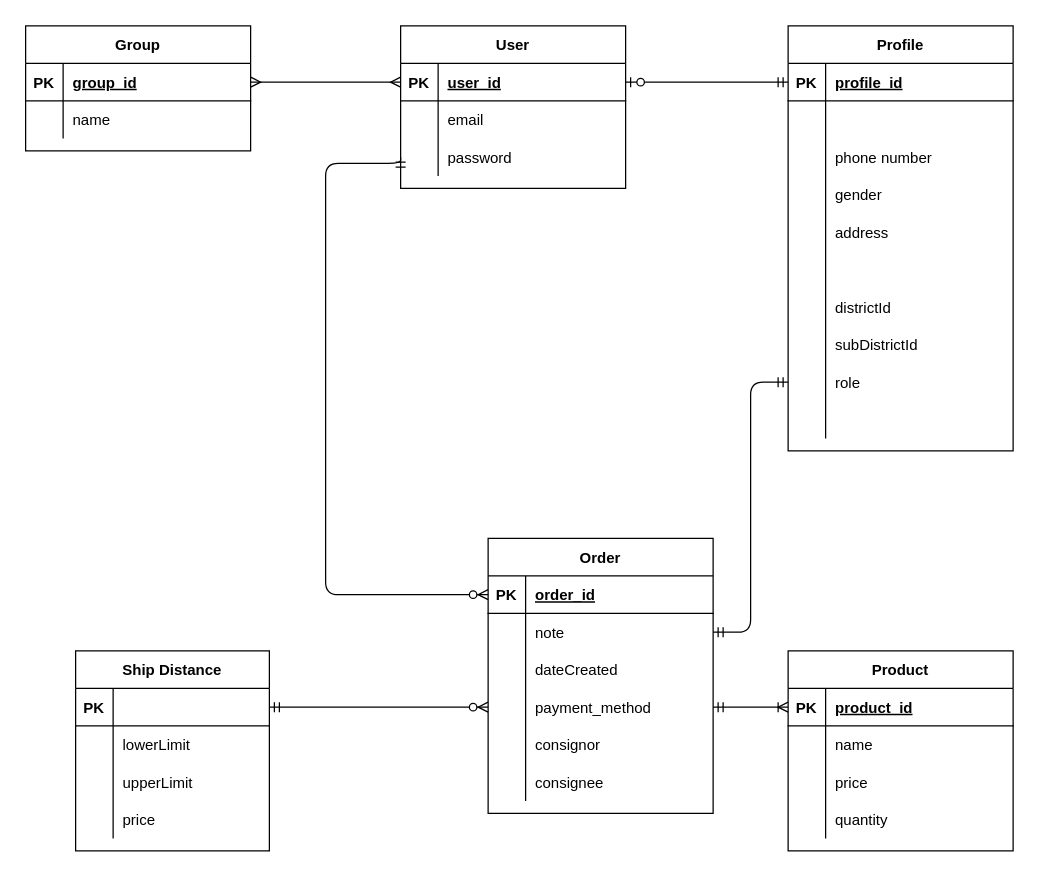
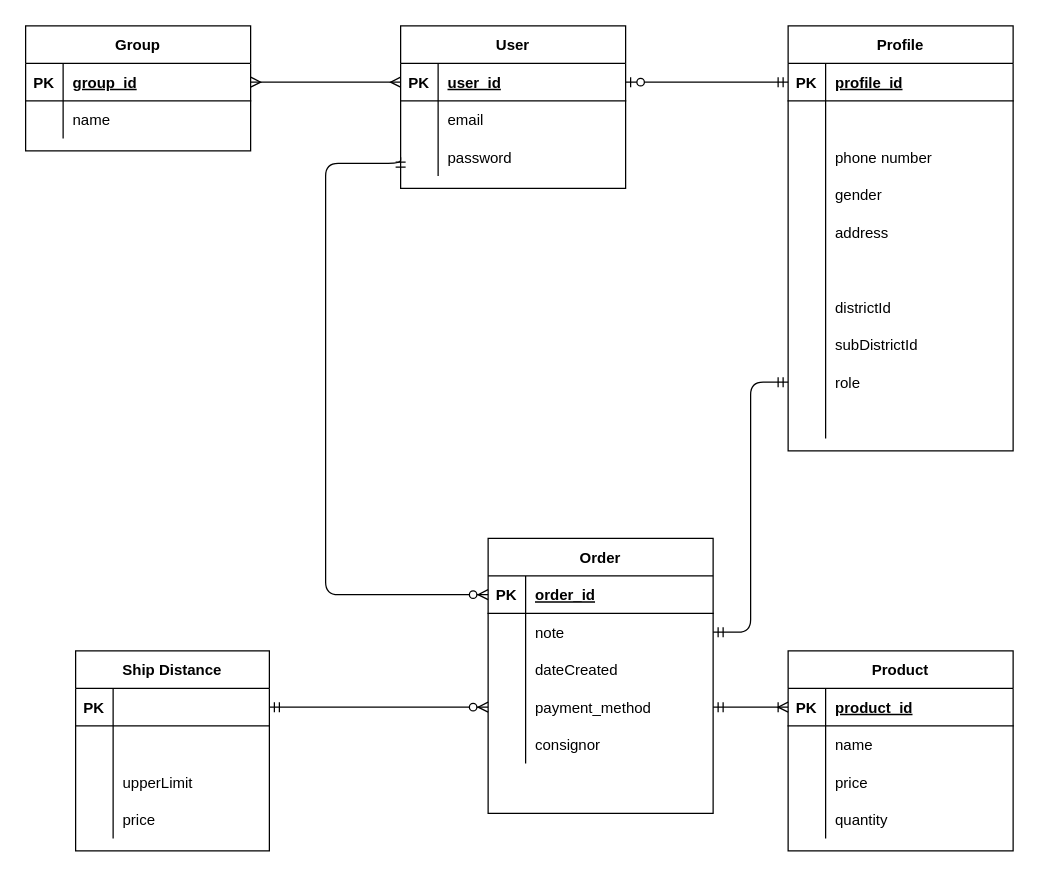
node "lowerLimit": removed
node "consignee": removed
